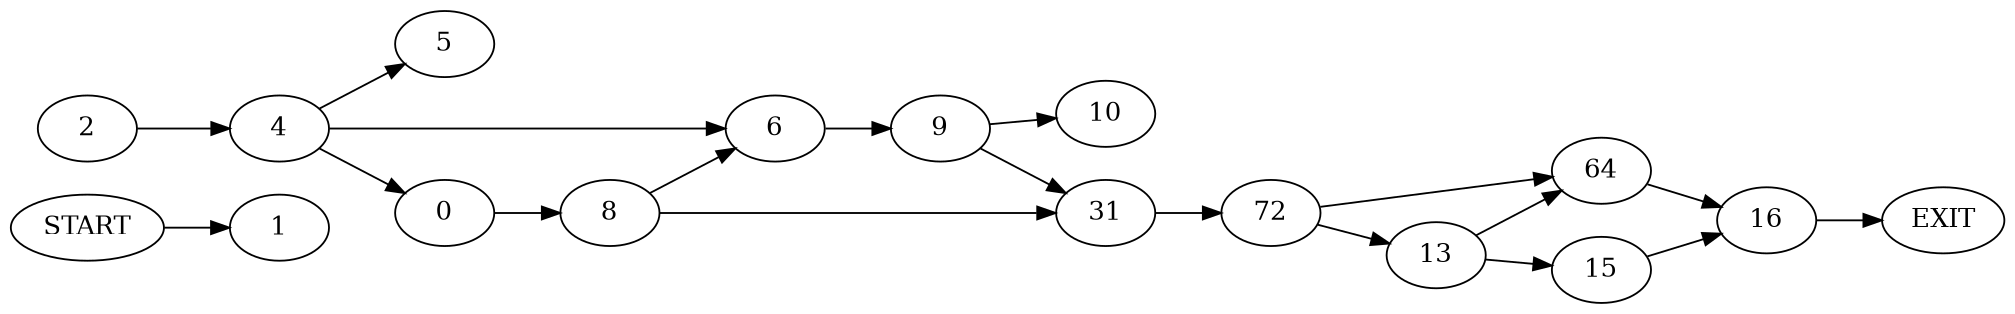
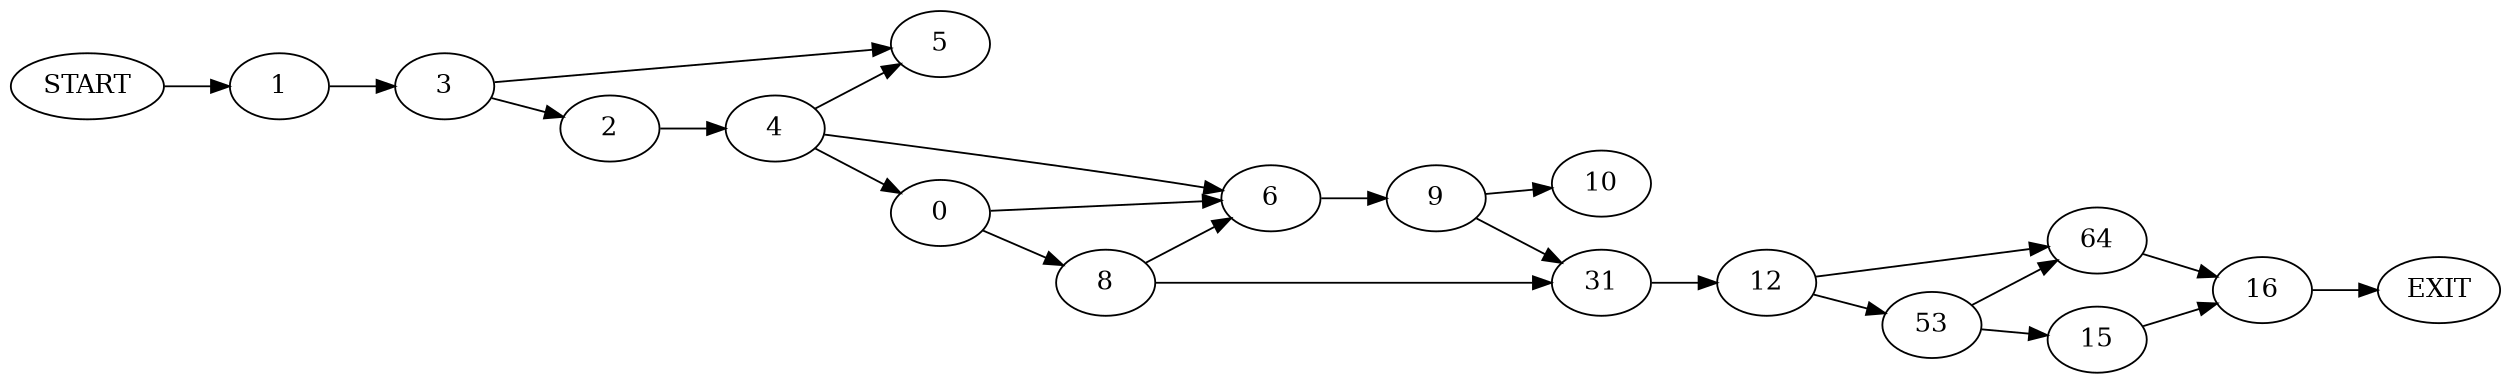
node "3": added
edge "0" -> "6": added
node "72": label "72" -> "12"
node "13": label "13" -> "53"
